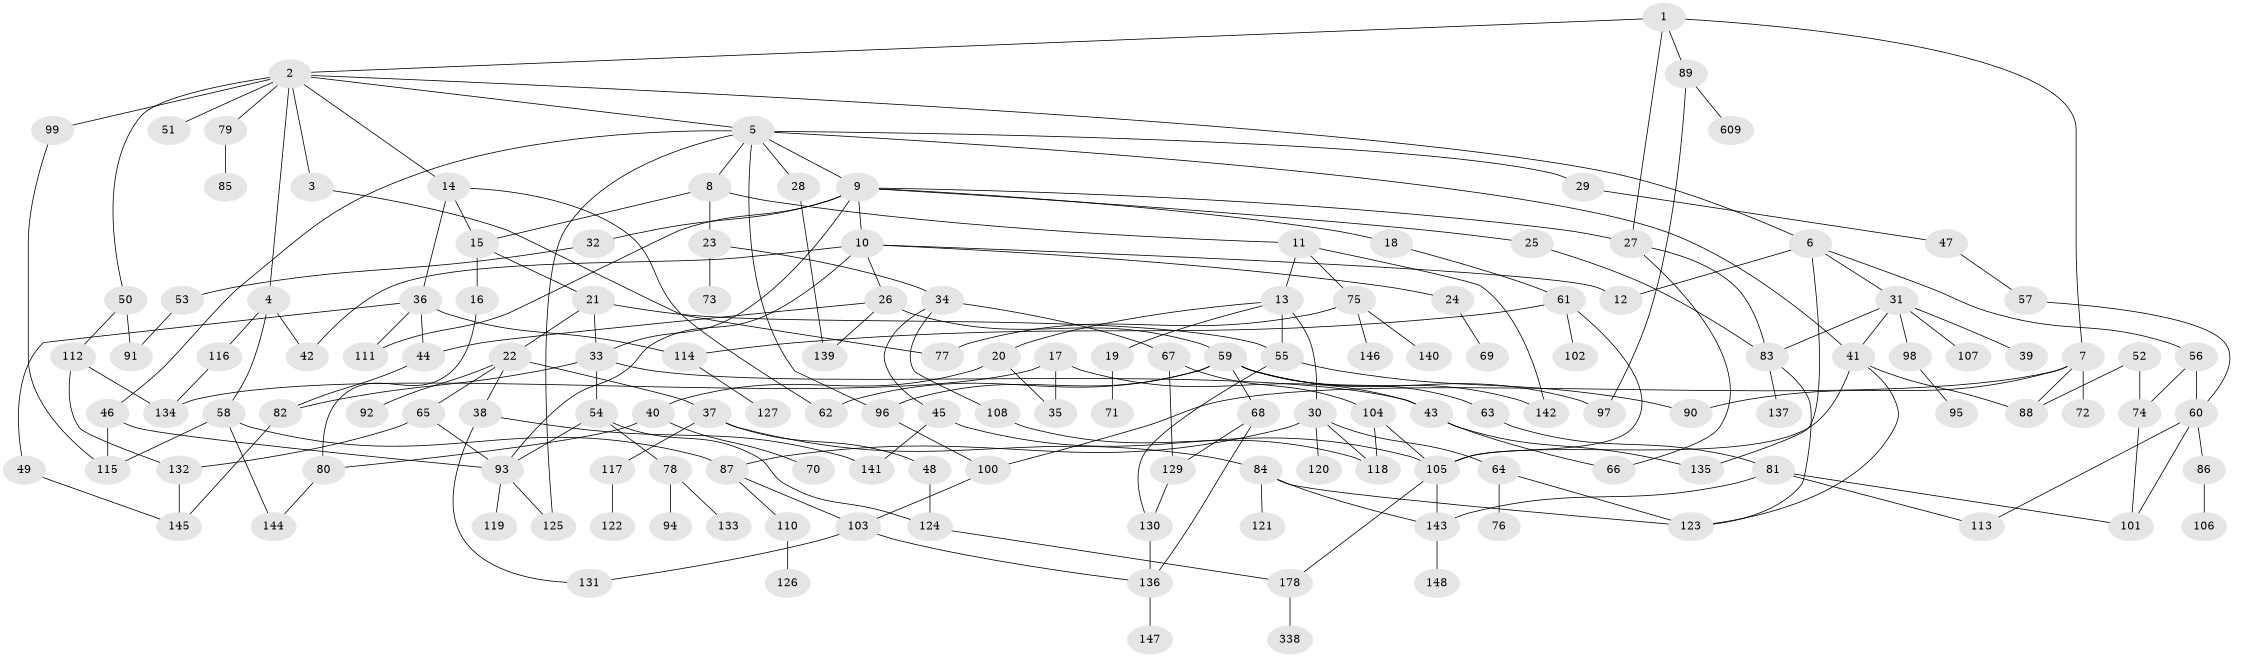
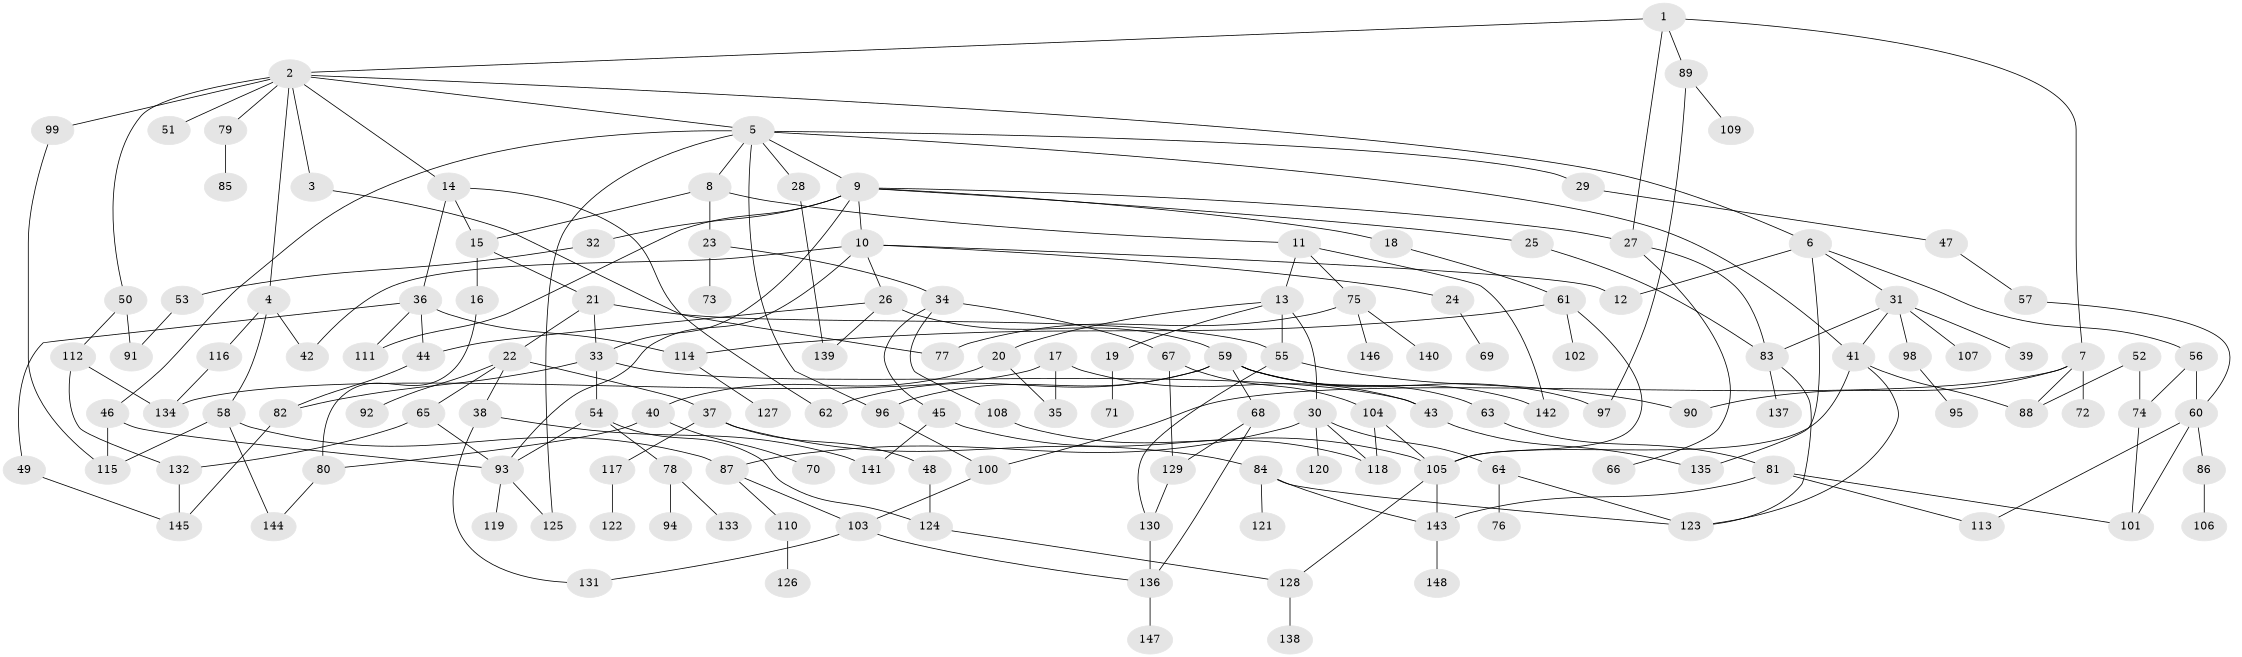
node "609": label "609" -> "109"
edge "43" -- "66": removed
node "178": label "178" -> "128"
node "338": label "338" -> "138"
